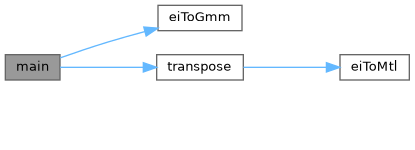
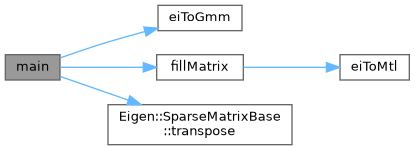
node "transpose": label "transpose" -> "fillMatrix"
node "Eigen::SparseMatrixBase ::transpose": added
